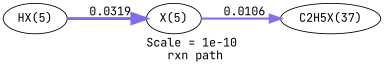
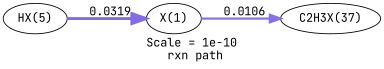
node "X(5)": label "X(5)" -> "X(1)"
node "C2H5X(37)": label "C2H5X(37)" -> "C2H3X(37)"
